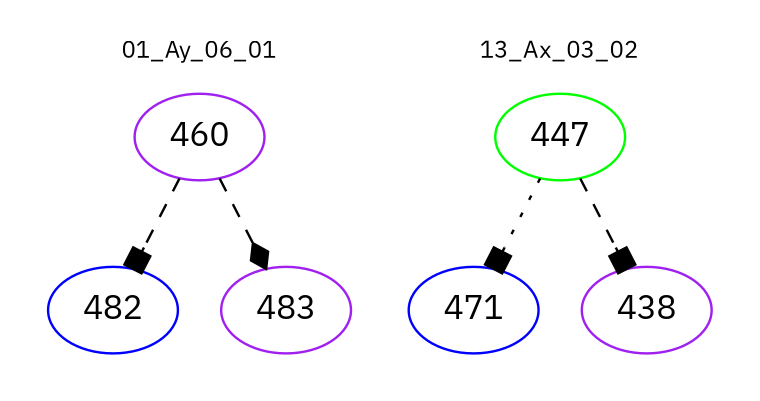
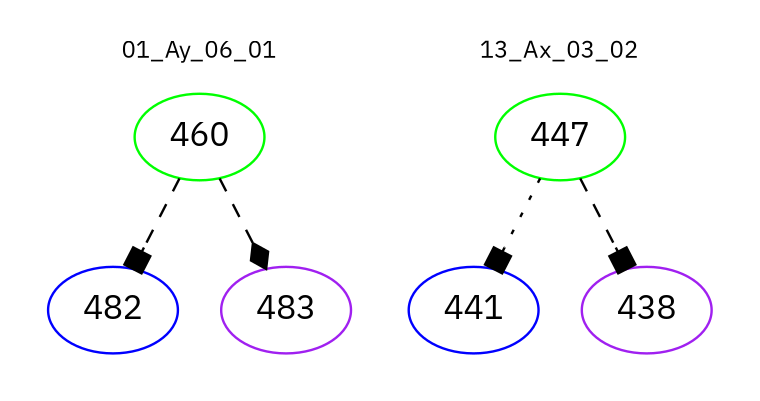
node "460": color purple -> green
node "471": label "471" -> "441"
